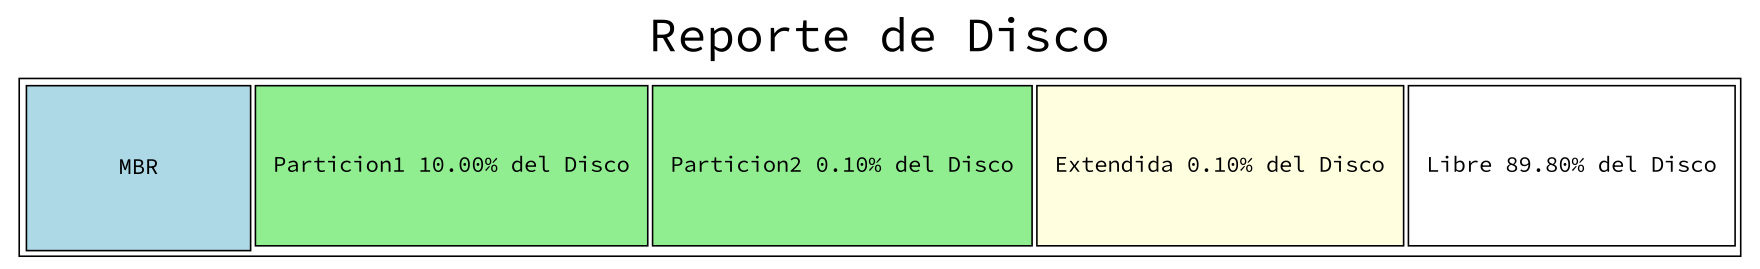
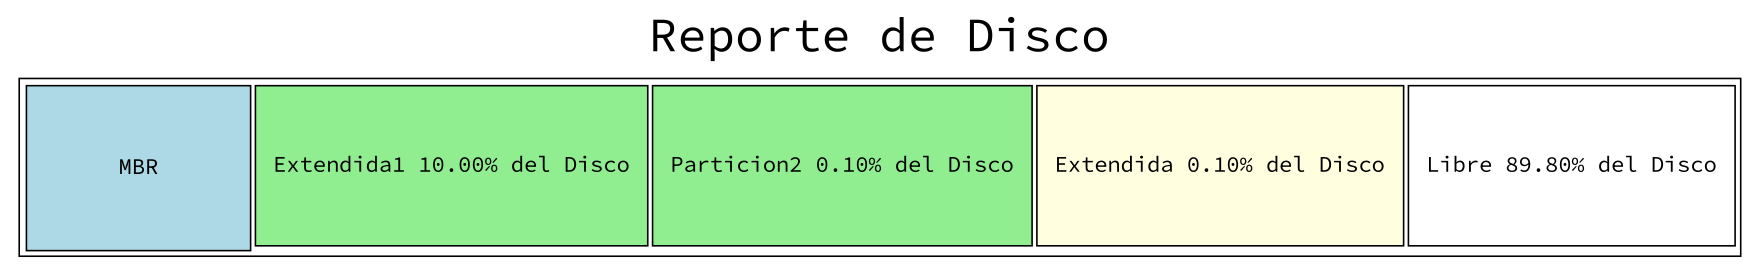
node "MBR": text "Particion1 10.00% del Disco" -> "Extendida1 10.00% del Disco"
